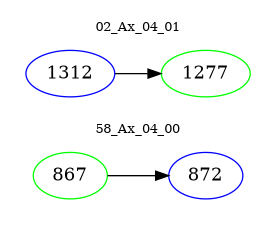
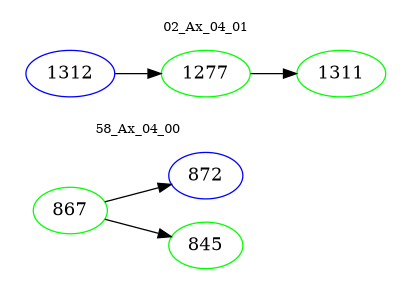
node "1311": added
node "845": added
